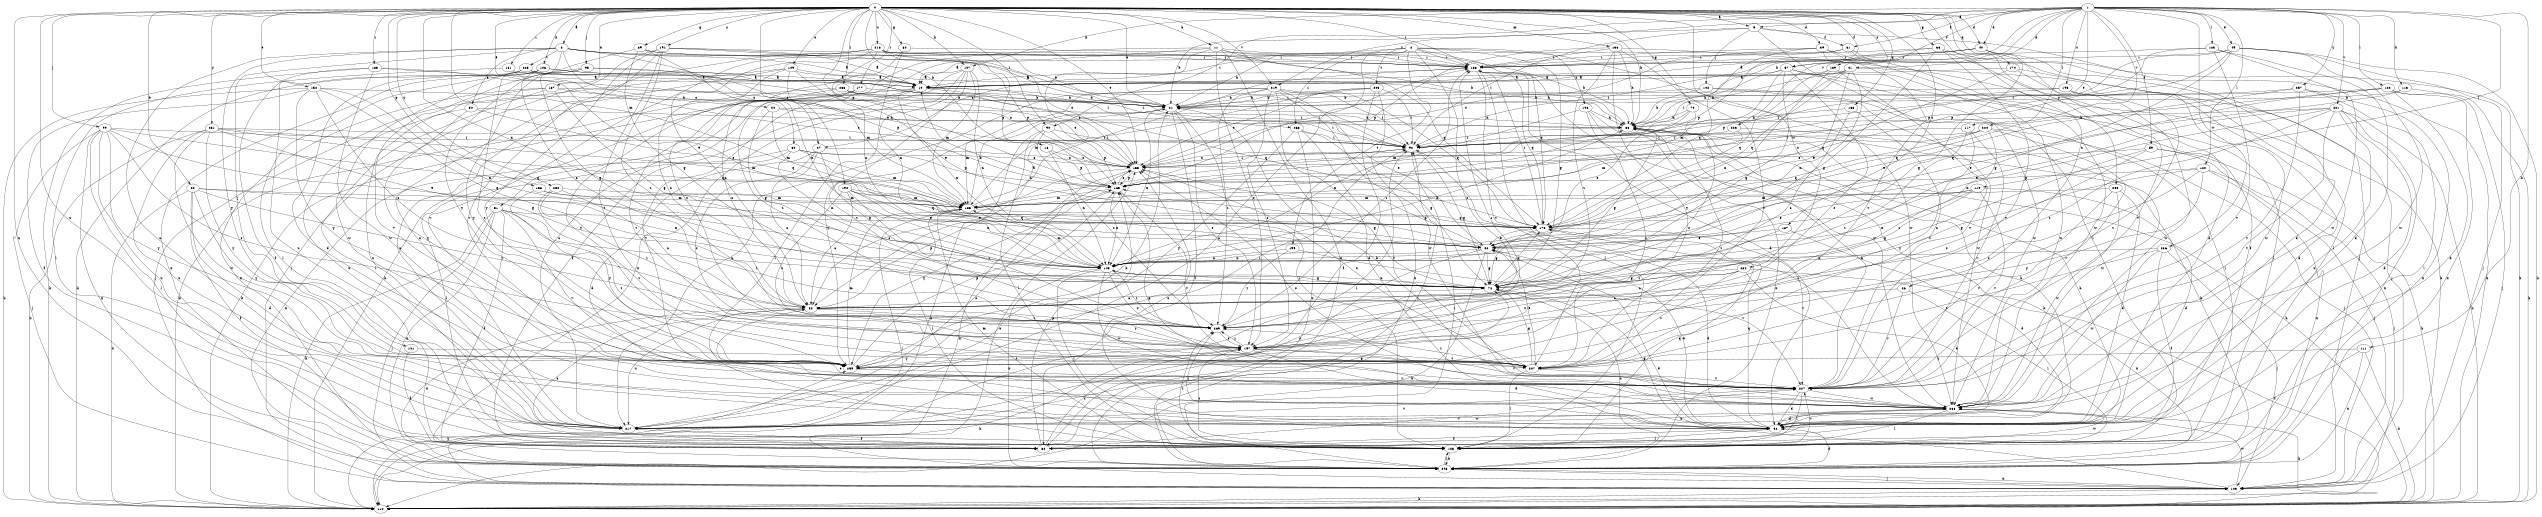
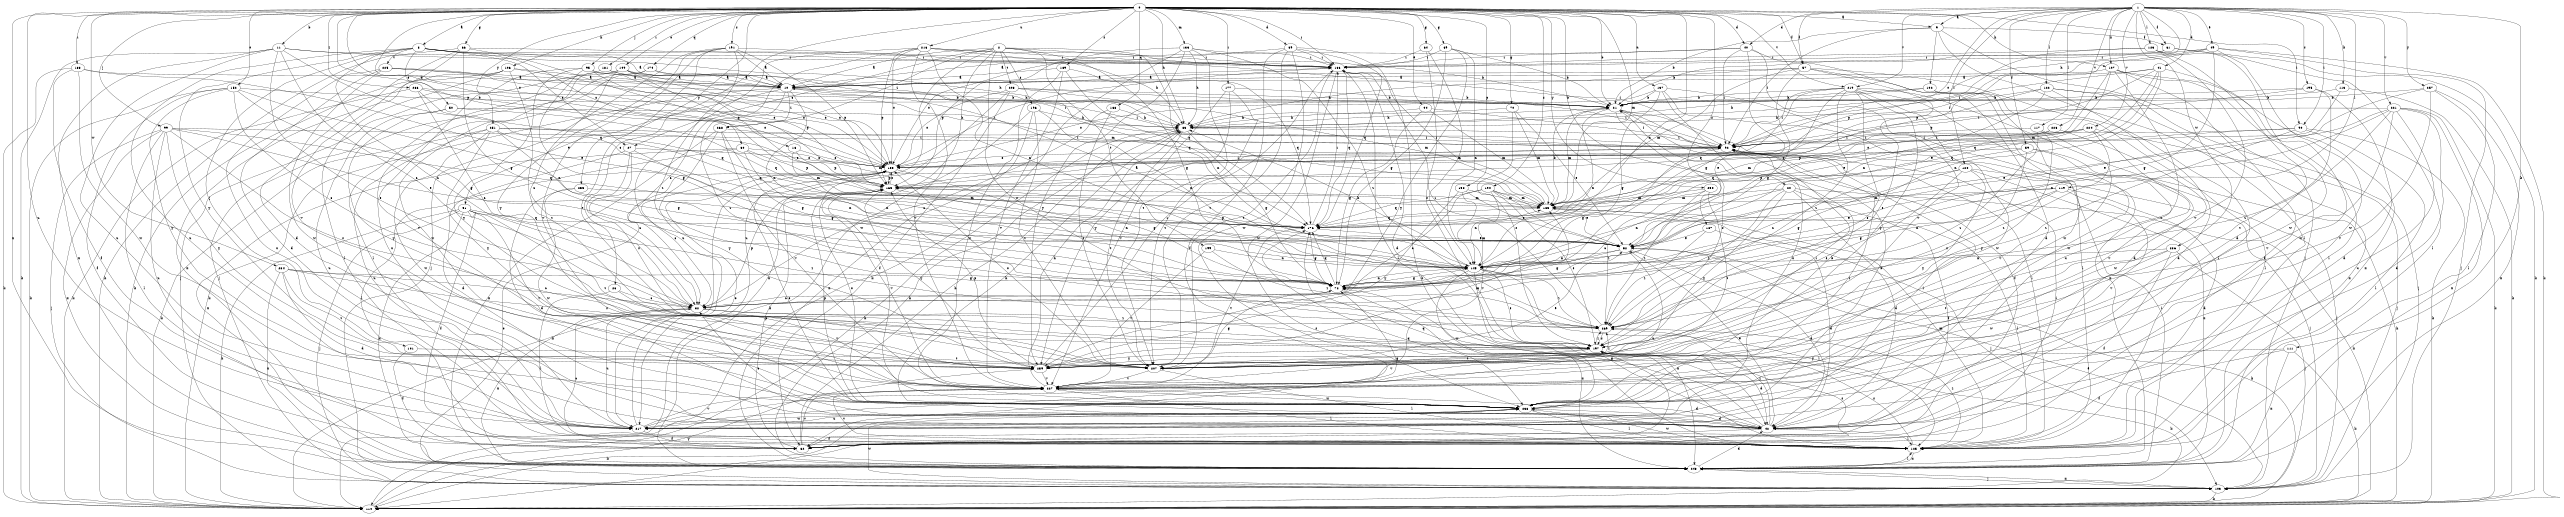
edge "95" -> "155": added, label "o"
edge "255" -> "227": now "158" -> "227"
edge "39" -> "114": added, label "k"
